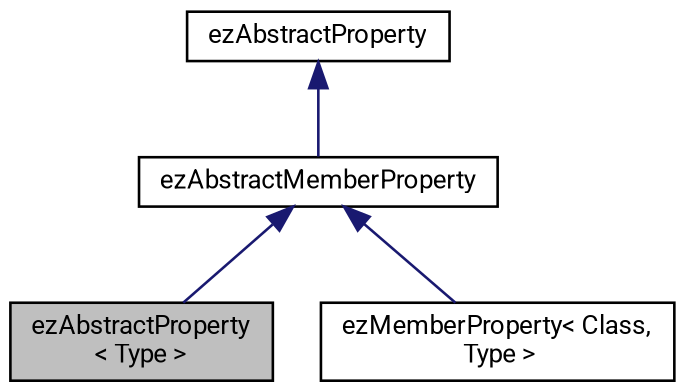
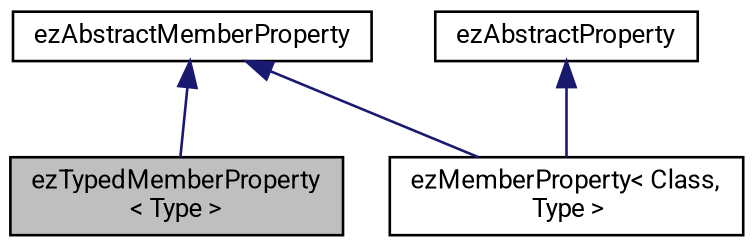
edge "ezAbstractMemberProperty" -> "ezAbstractProperty": now "ezMemberProperty< Class, Type >" -> "ezAbstractProperty"
node "ezAbstractProperty < Type >": label "ezAbstractProperty < Type >" -> "ezTypedMemberProperty < Type >"
